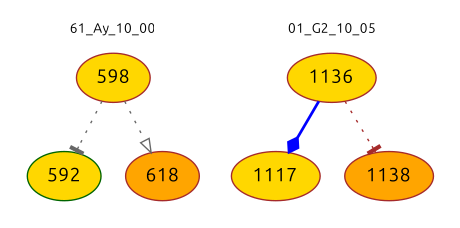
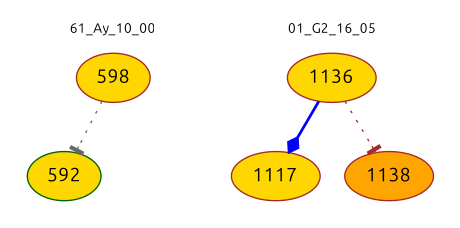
cluster "01_G2_10_05": label "01_G2_10_05" -> "01_G2_16_05"
node "618": removed
